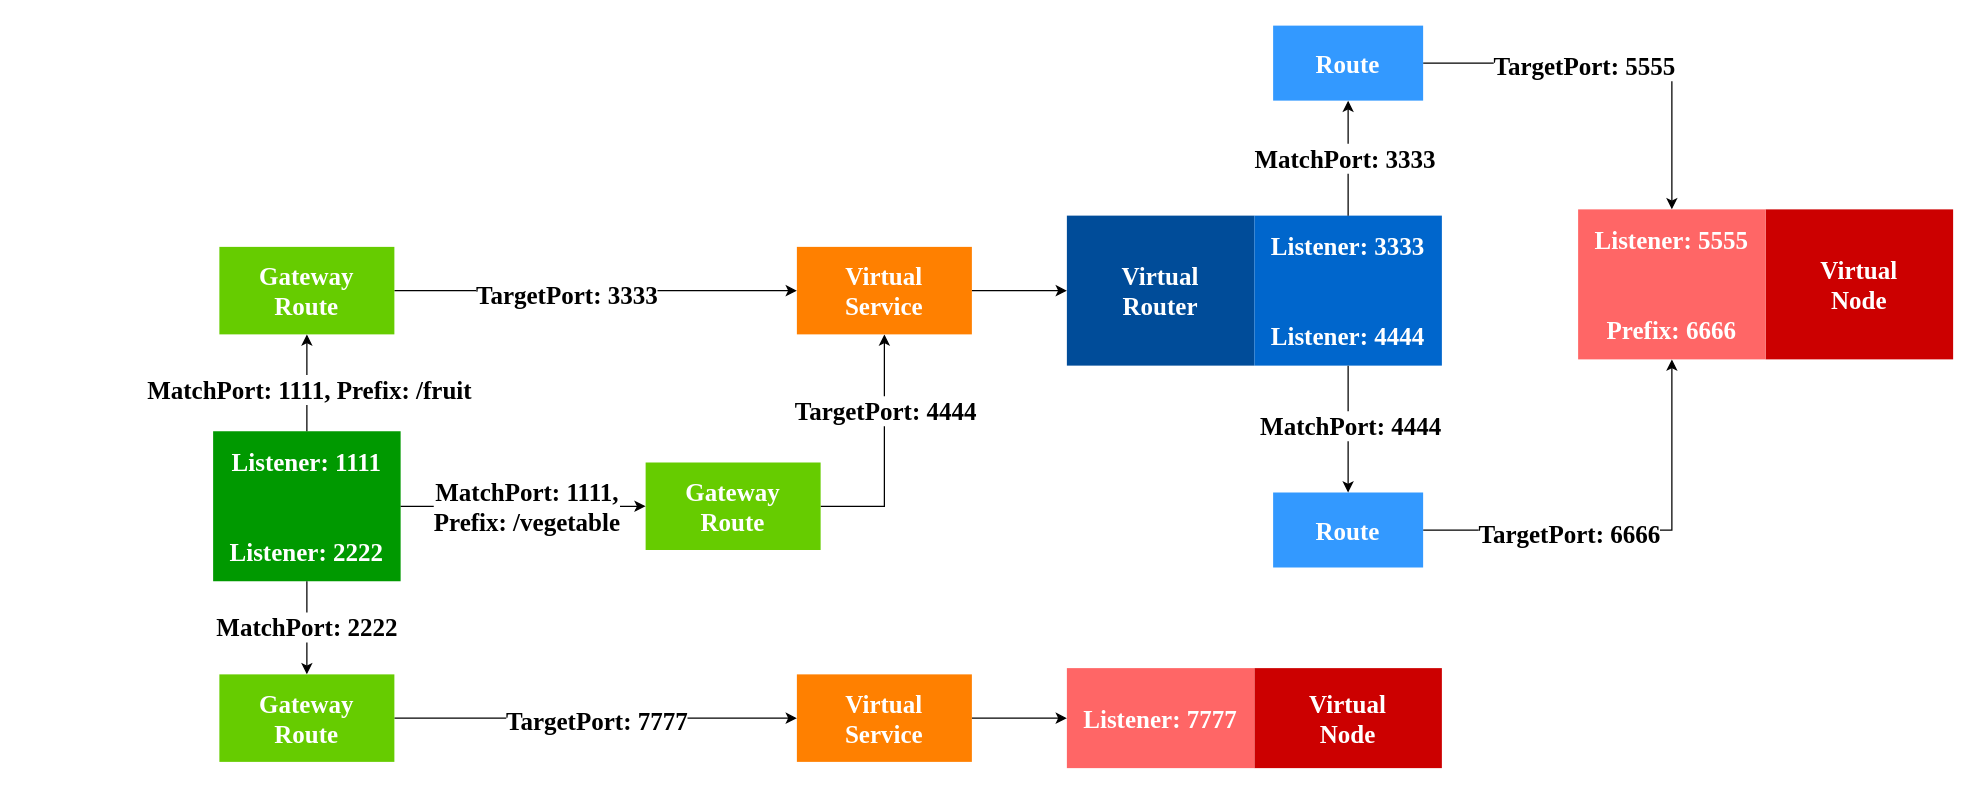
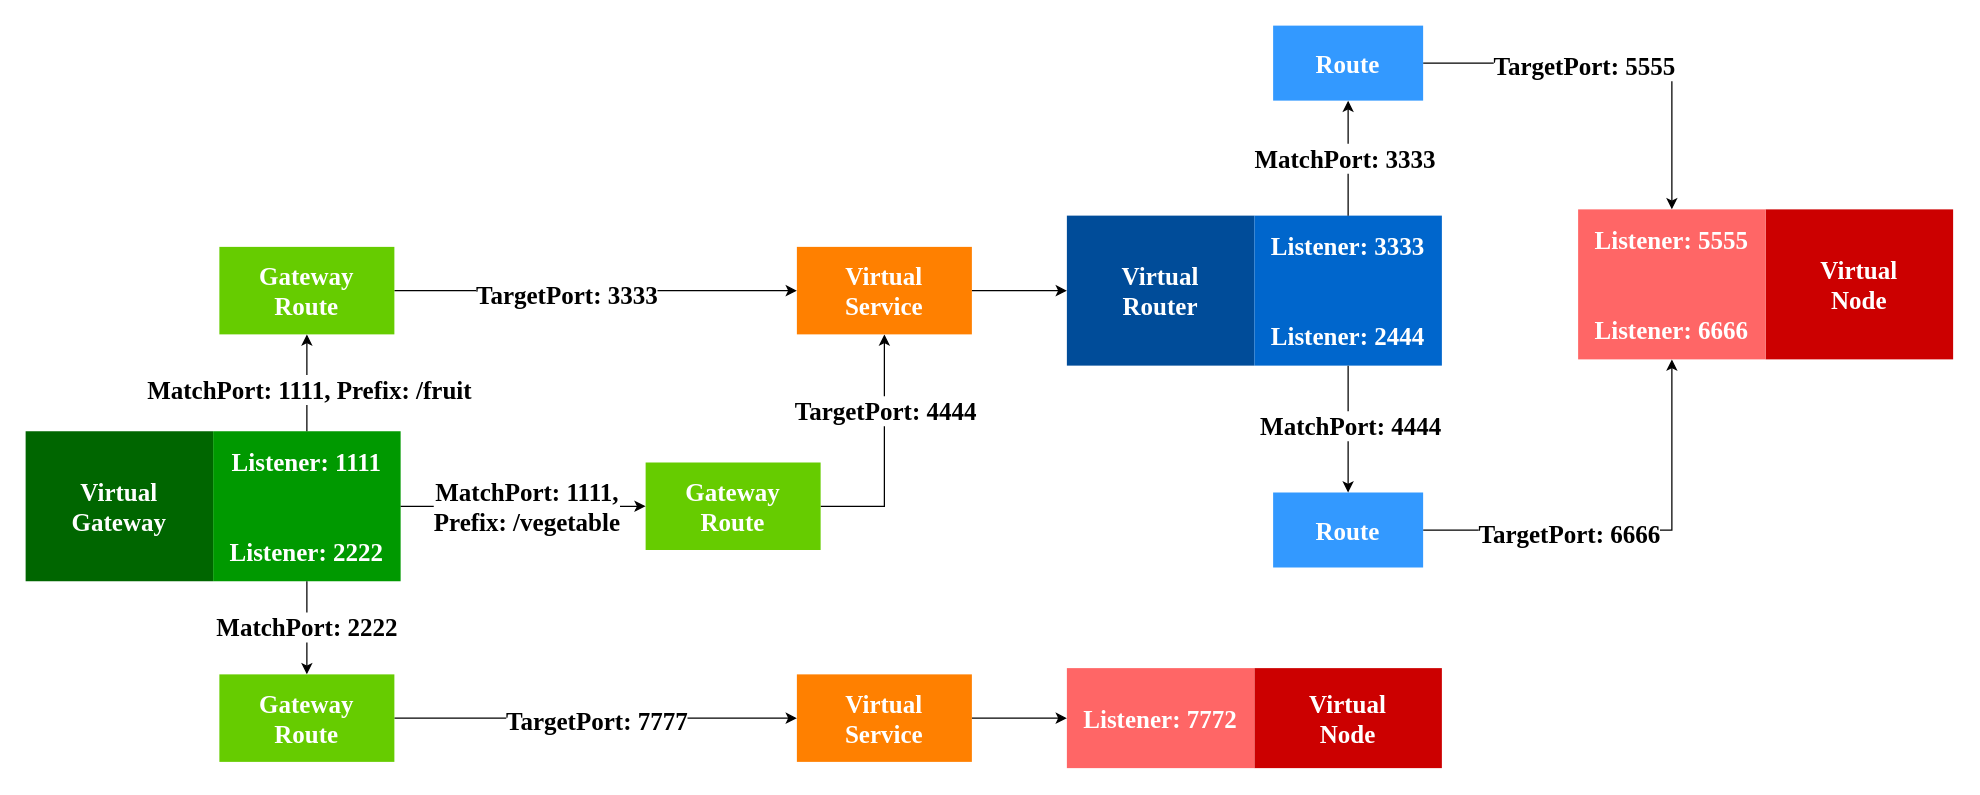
node "Listener: 5555 Prefix: 6666": label "Listener: 5555 Prefix: 6666" -> "Listener: 5555 Listener: 6666"
node "Listener: 3333 Listener: 4444": label "Listener: 3333 Listener: 4444" -> "Listener: 3333 Listener: 2444"
node "Virtual Gateway": added
node "Listener: 7777": label "Listener: 7777" -> "Listener: 7772"
